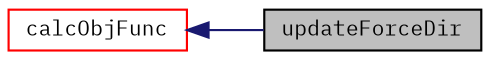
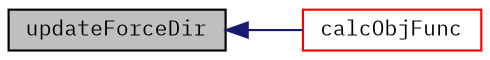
edge "updateForceDir" -> "calcObjFunc": reversed
